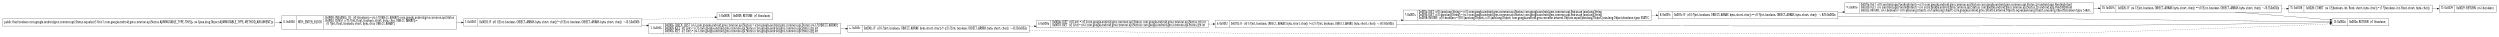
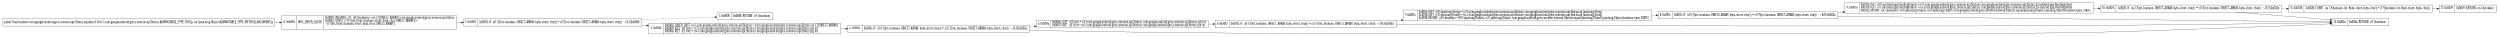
edge "4: 0x000c" -> "13: 0x002a": style dashed -> solid
